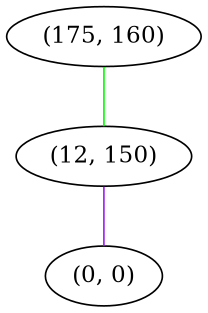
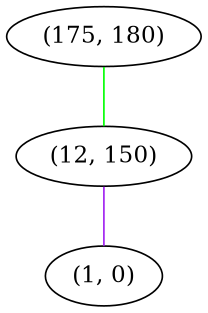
node "(175, 160)": label "(175, 160)" -> "(175, 180)"
node "(0, 0)": label "(0, 0)" -> "(1, 0)"
